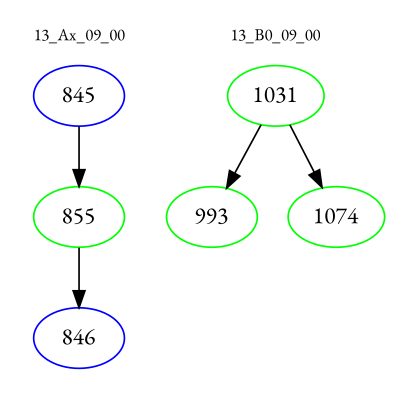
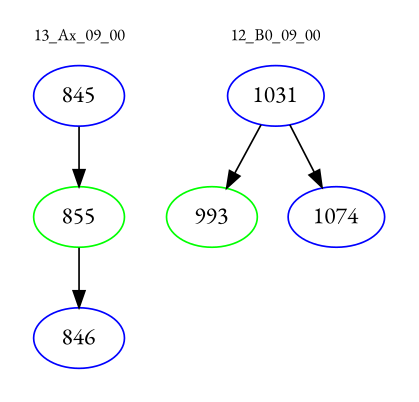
cluster "13_B0_09_00": label "13_B0_09_00" -> "12_B0_09_00"
node "1031": color green -> blue
node "1074": color green -> blue
